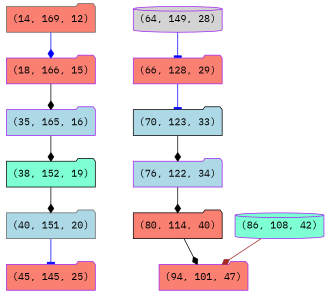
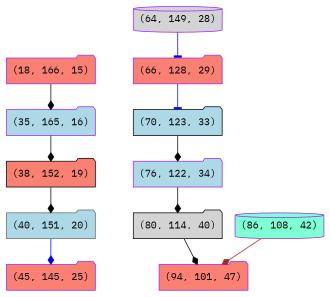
node "(14, 169, 12)": removed
node "(38, 152, 19)": fillcolor aquamarine -> salmon
node "(80, 114, 40)": fillcolor salmon -> lightgrey
edge "(40, 151, 20)" -> "(45, 145, 25)": arrowhead tee -> diamond
